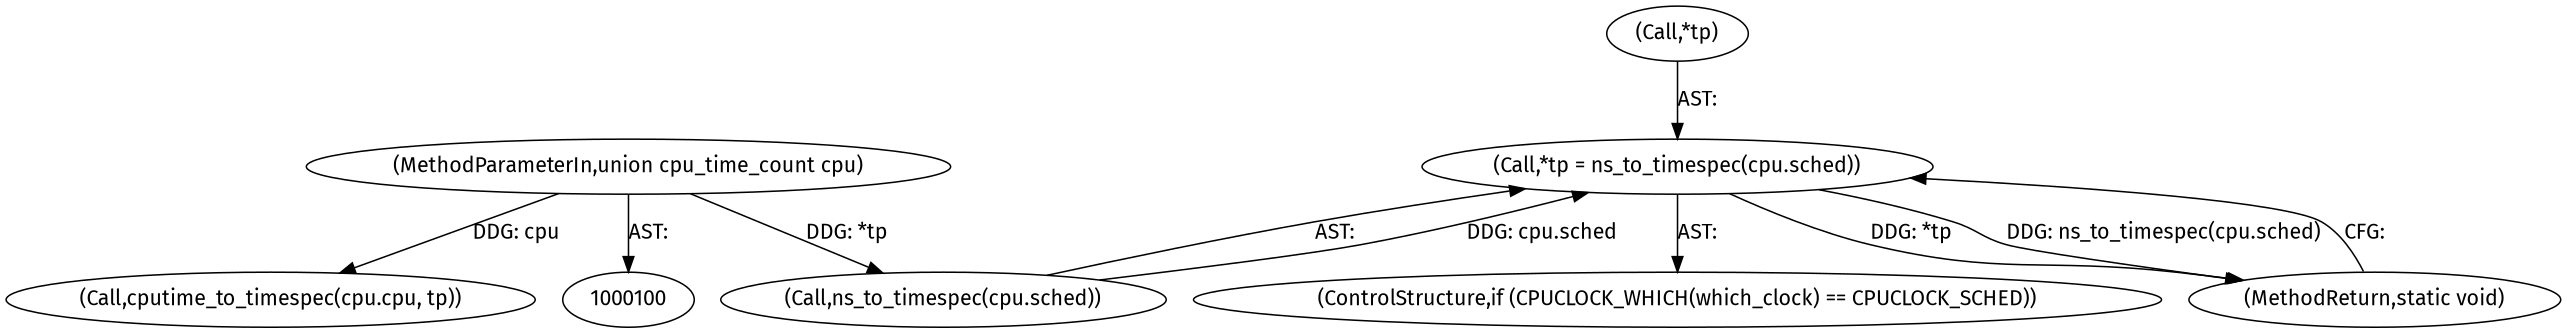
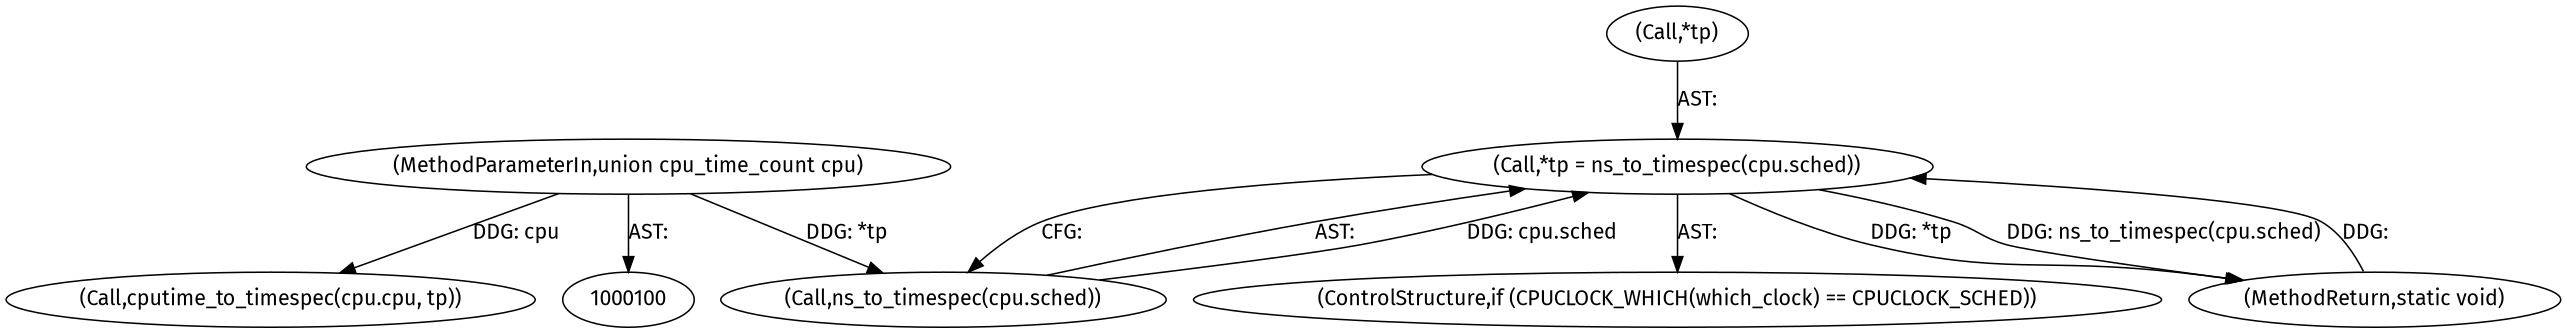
edge "(Call,*tp = ns_to_timespec(cpu.sched))" -> "(Call,ns_to_timespec(cpu.sched))": added, label "CFG:"
edge "(MethodReturn,static void)" -> "(Call,*tp = ns_to_timespec(cpu.sched))": label "CFG: " -> "DDG: "
